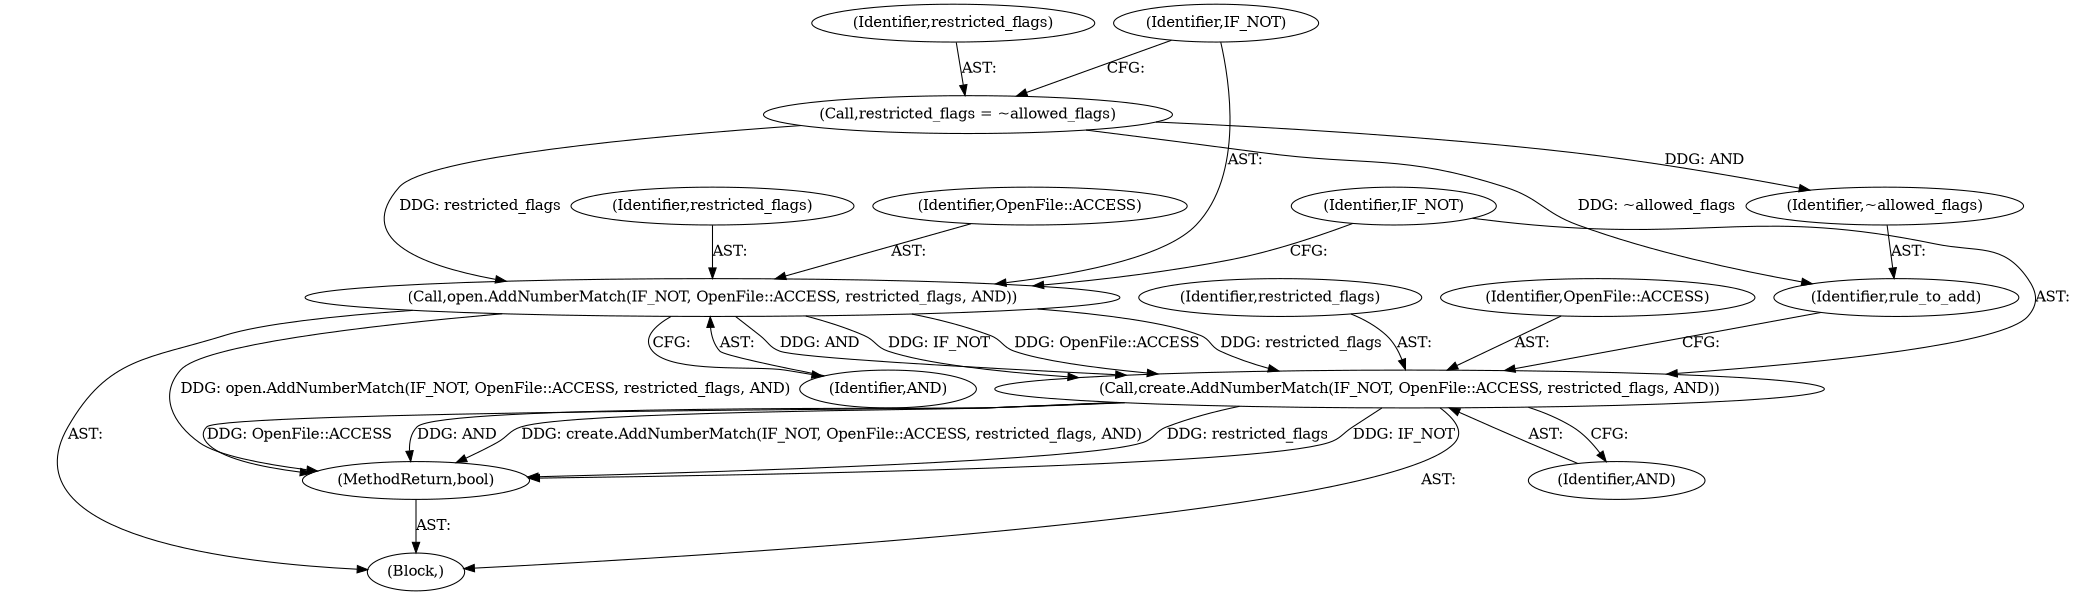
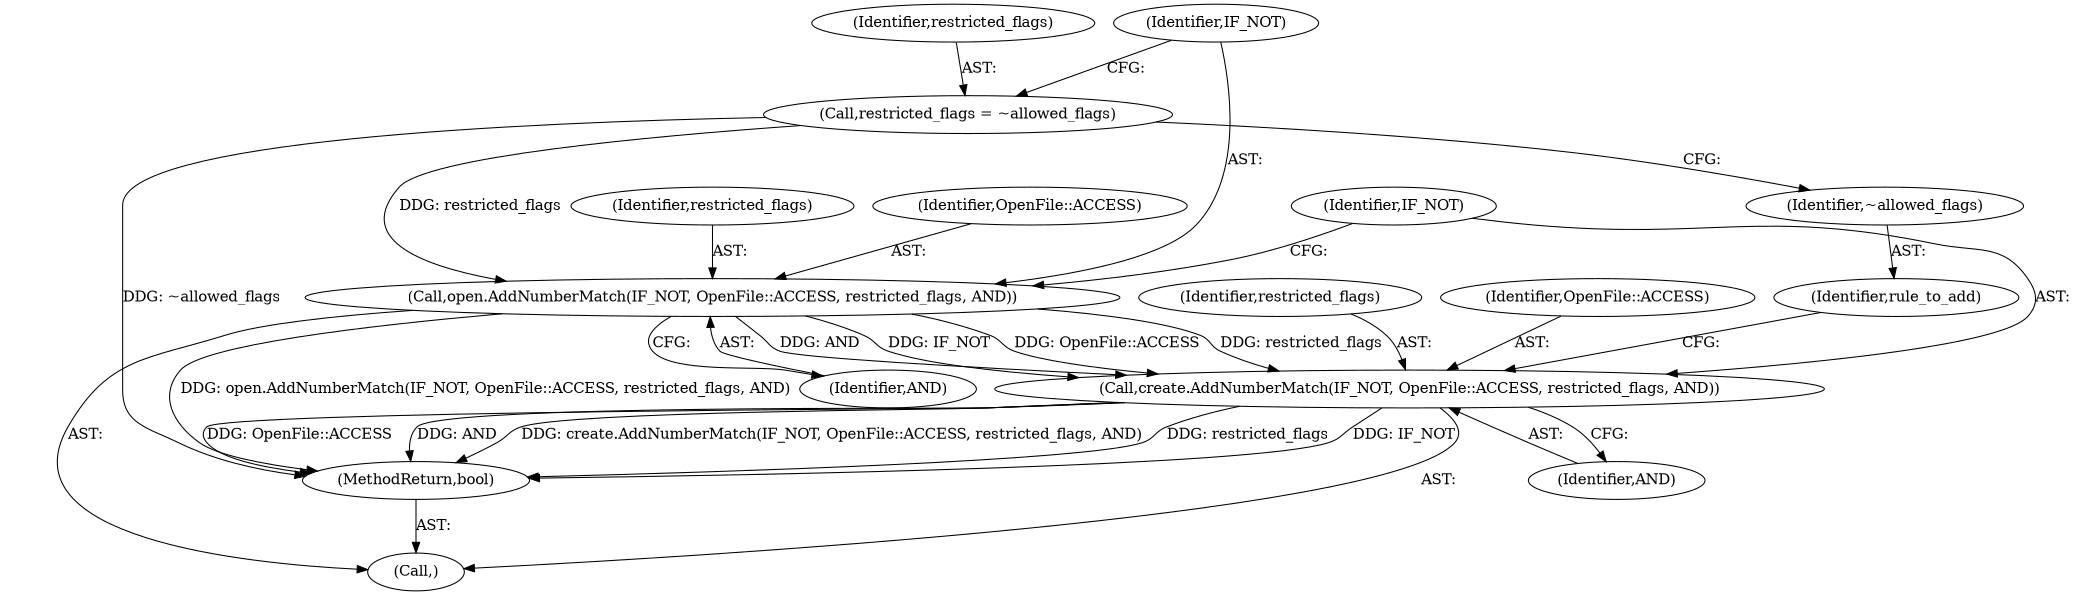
edge "(Call,restricted_flags = ~allowed_flags)" -> "(Identifier,~allowed_flags)": label "DDG: AND" -> "CFG: "
edge "(Call,restricted_flags = ~allowed_flags)" -> "(Identifier,rule_to_add)": now "(Call,restricted_flags = ~allowed_flags)" -> "(MethodReturn,bool)"
node "(Block,)": label "(Block,)" -> "(Call,)"
